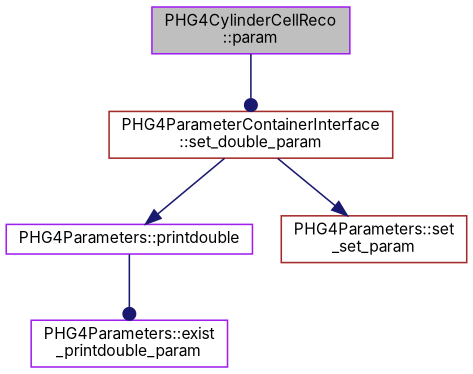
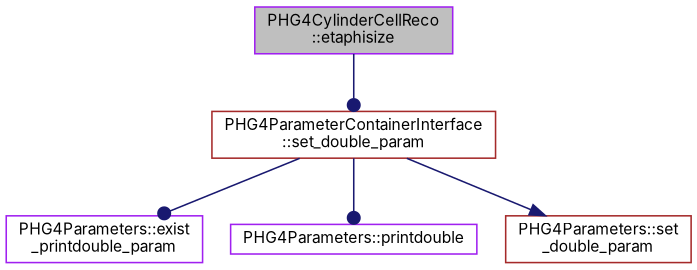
node "PHG4CylinderCellReco ::param": label "PHG4CylinderCellReco ::param" -> "PHG4CylinderCellReco ::etaphisize"
edge "PHG4ParameterContainerInterface ::set_double_param" -> "PHG4Parameters::printdouble": arrowhead normal -> dot
node "PHG4Parameters::set _set_param": label "PHG4Parameters::set _set_param" -> "PHG4Parameters::set _double_param"
edge "PHG4Parameters::printdouble" -> "PHG4Parameters::exist _printdouble_param": now "PHG4ParameterContainerInterface ::set_double_param" -> "PHG4Parameters::exist _printdouble_param"
